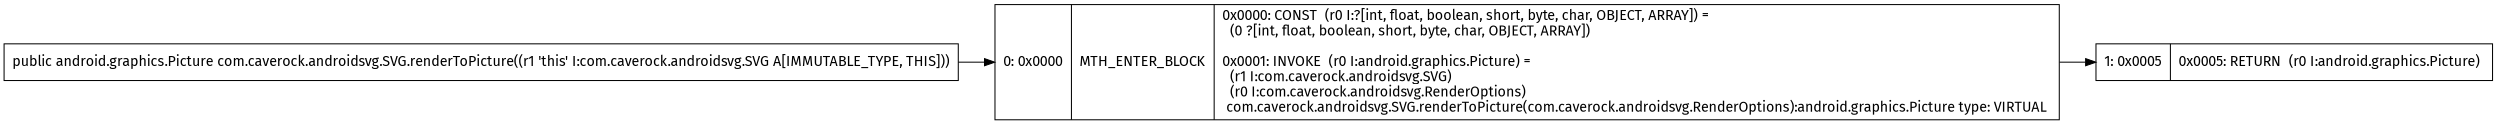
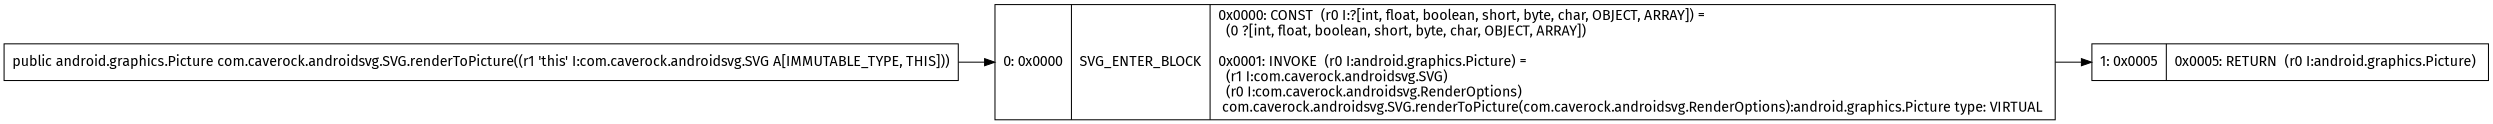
node "0: 0x0000": text "MTH_ENTER_BLOCK" -> "SVG_ENTER_BLOCK"
